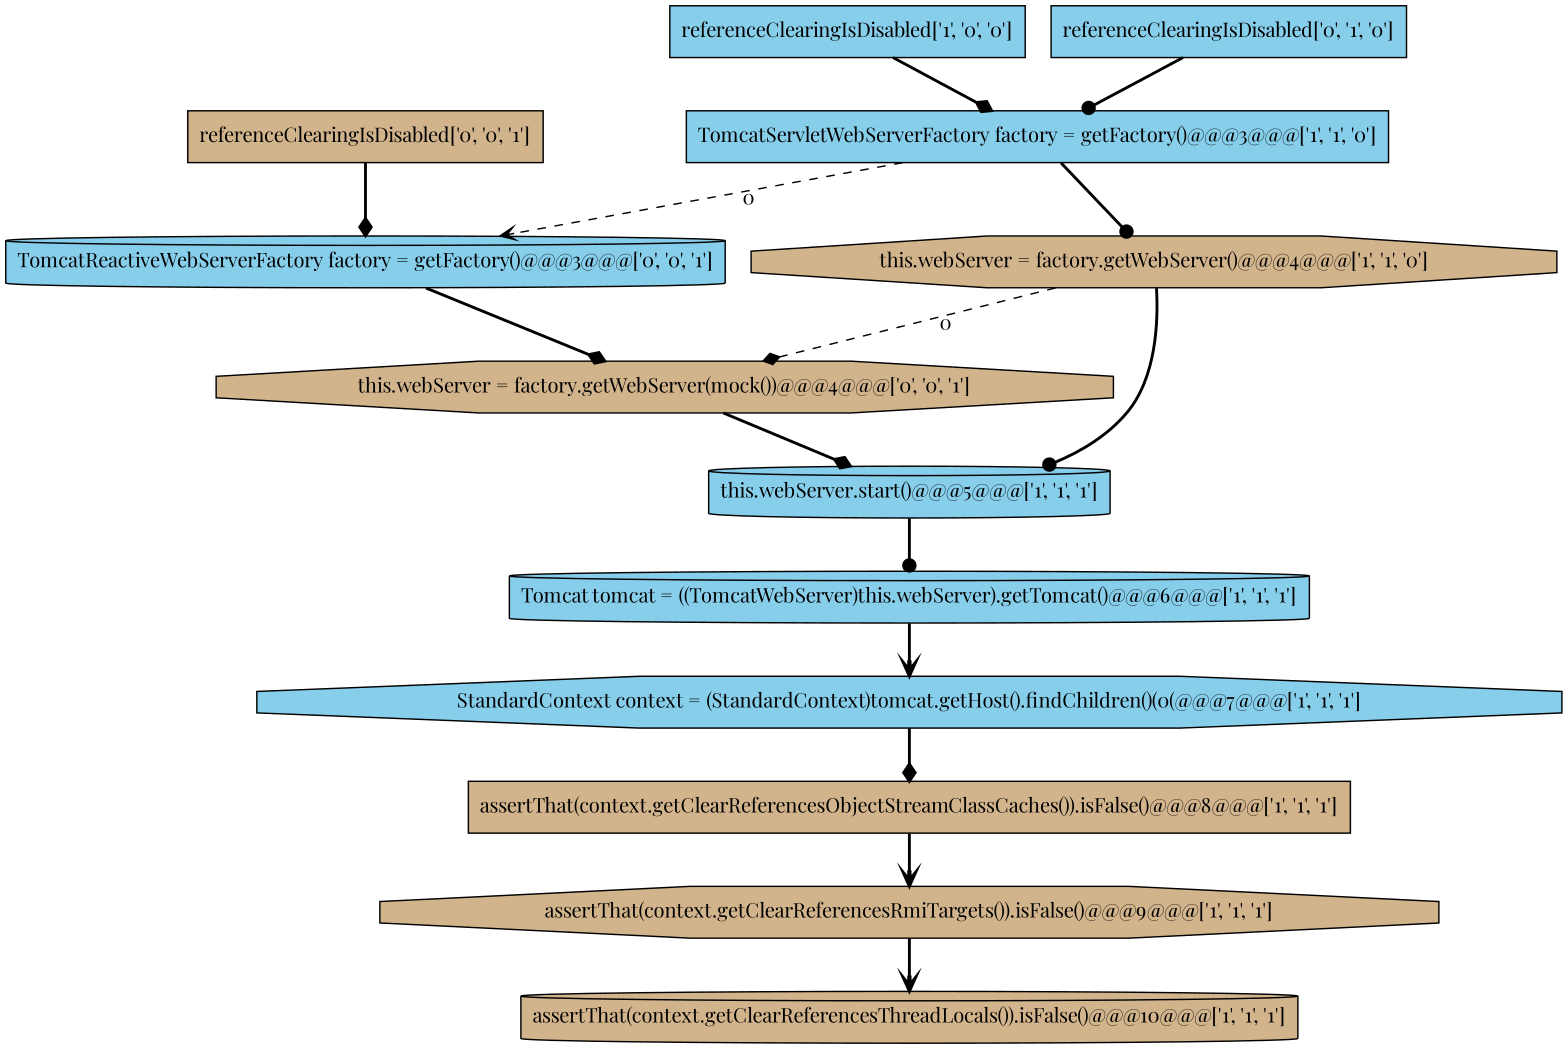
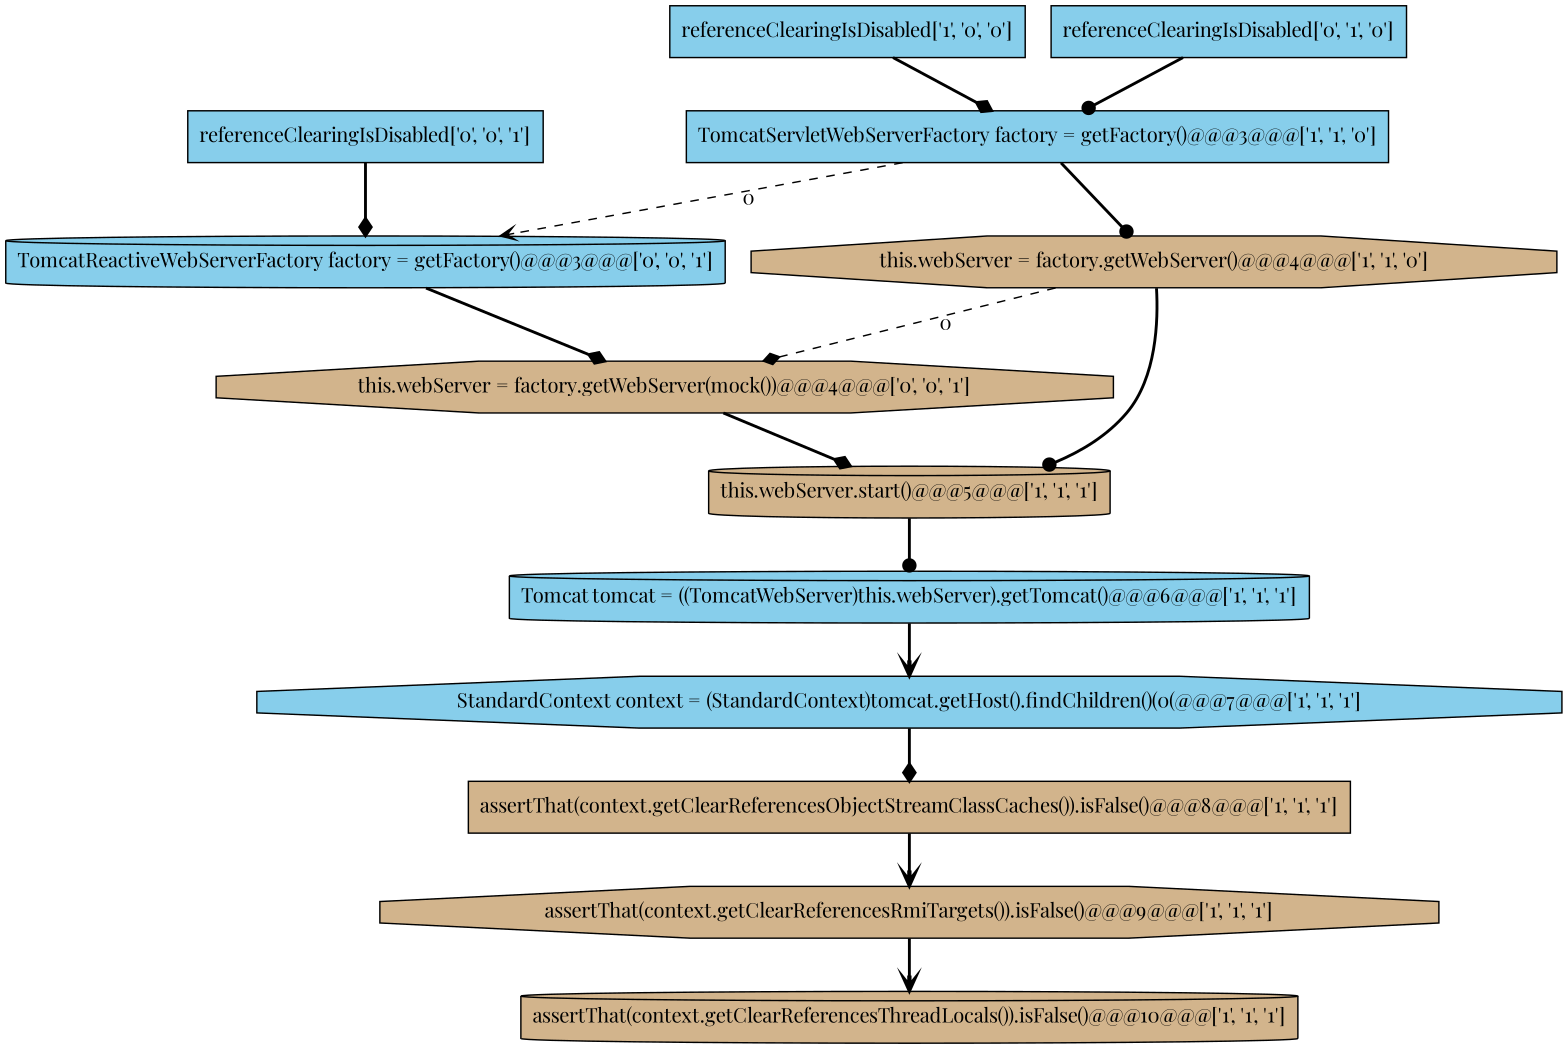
node "referenceClearingIsDisabled['0', '0', '1']": fillcolor tan -> skyblue
node "this.webServer.start()@@@5@@@['1', '1', '1']": fillcolor skyblue -> tan
